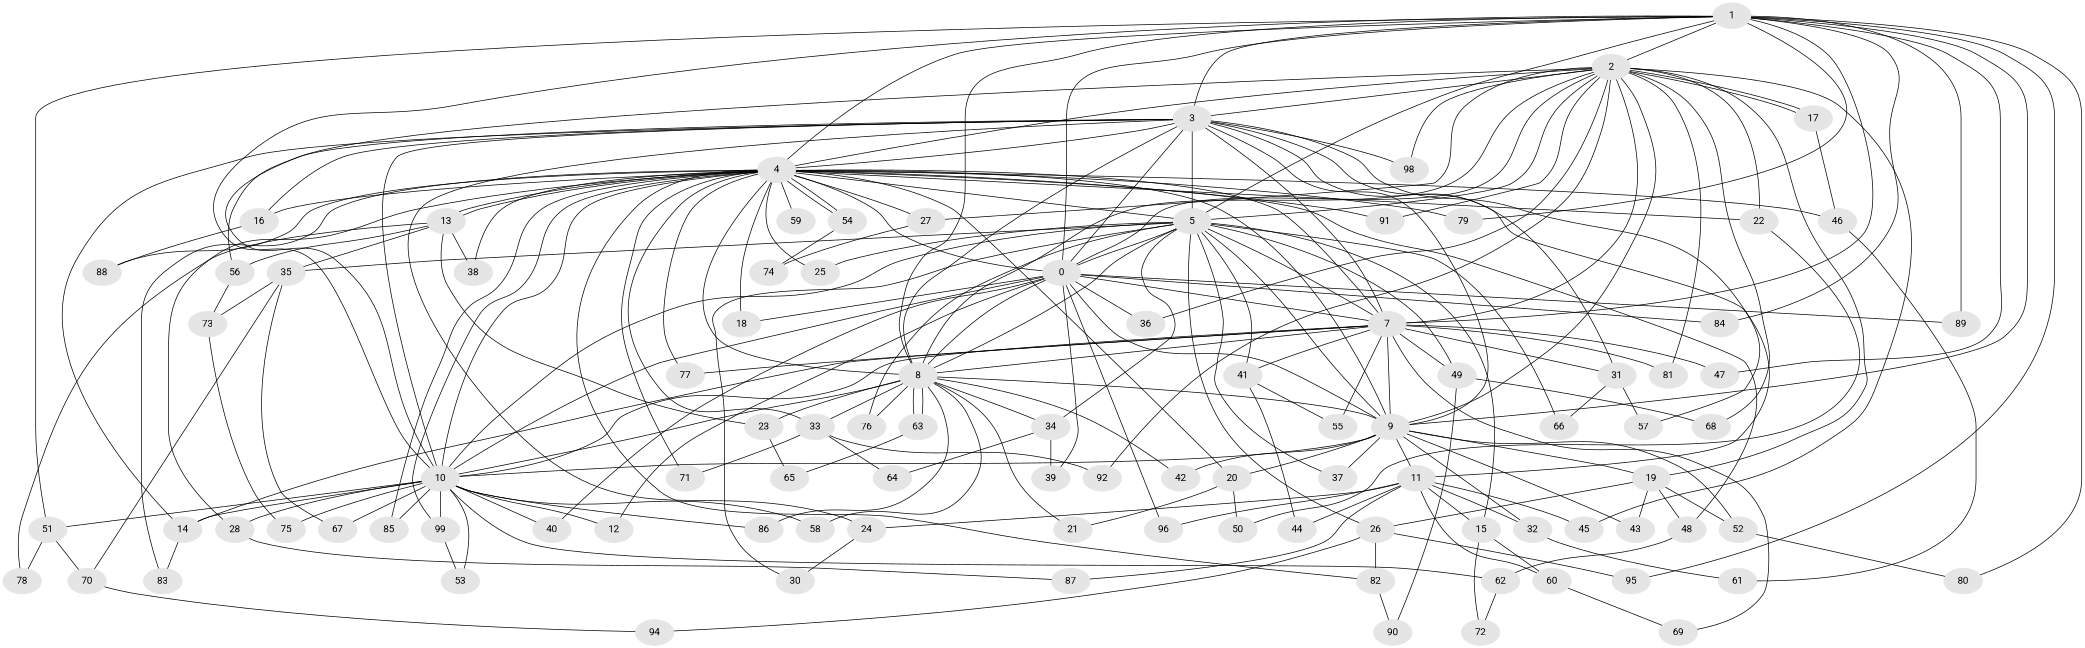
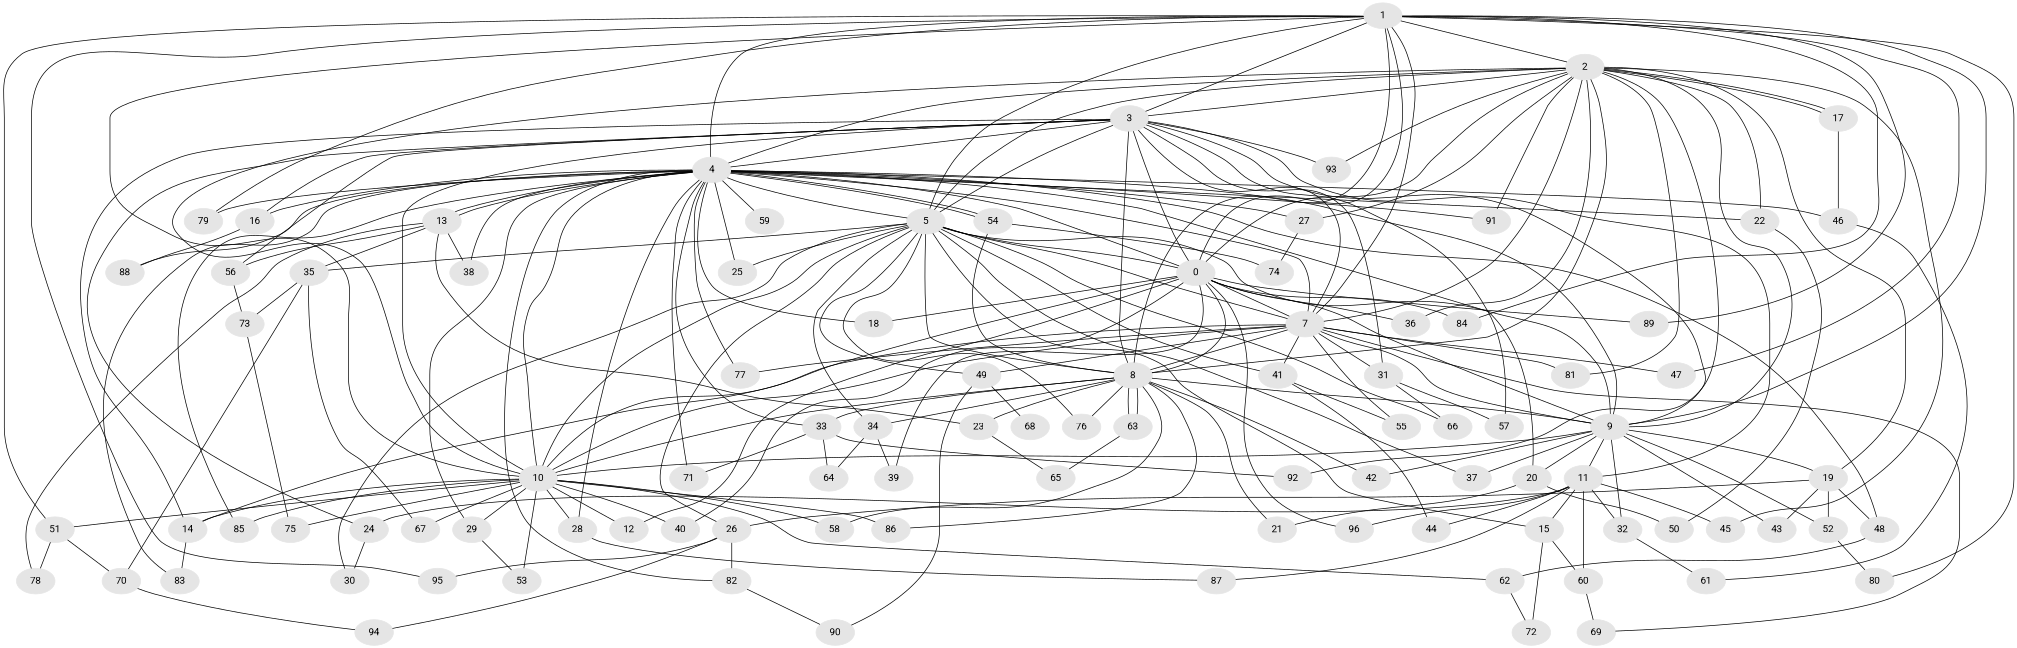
node "98": label "98" -> "93"
edge "2" -- "68": removed
edge "4" -- "8": now "54" -- "8"
node "99": label "99" -> "29"
